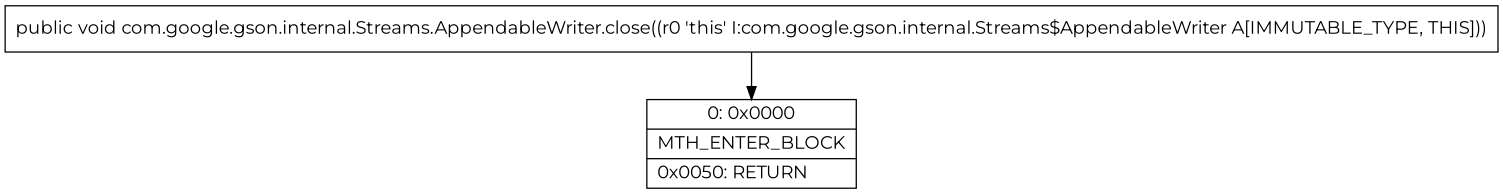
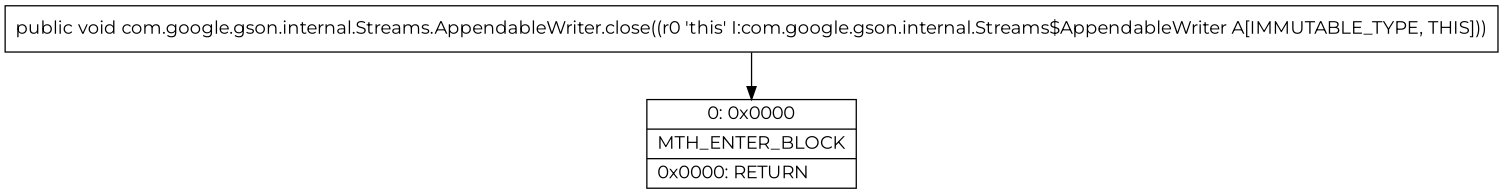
node "0: 0x0000": text "0x0050: RETURN" -> "0x0000: RETURN"
